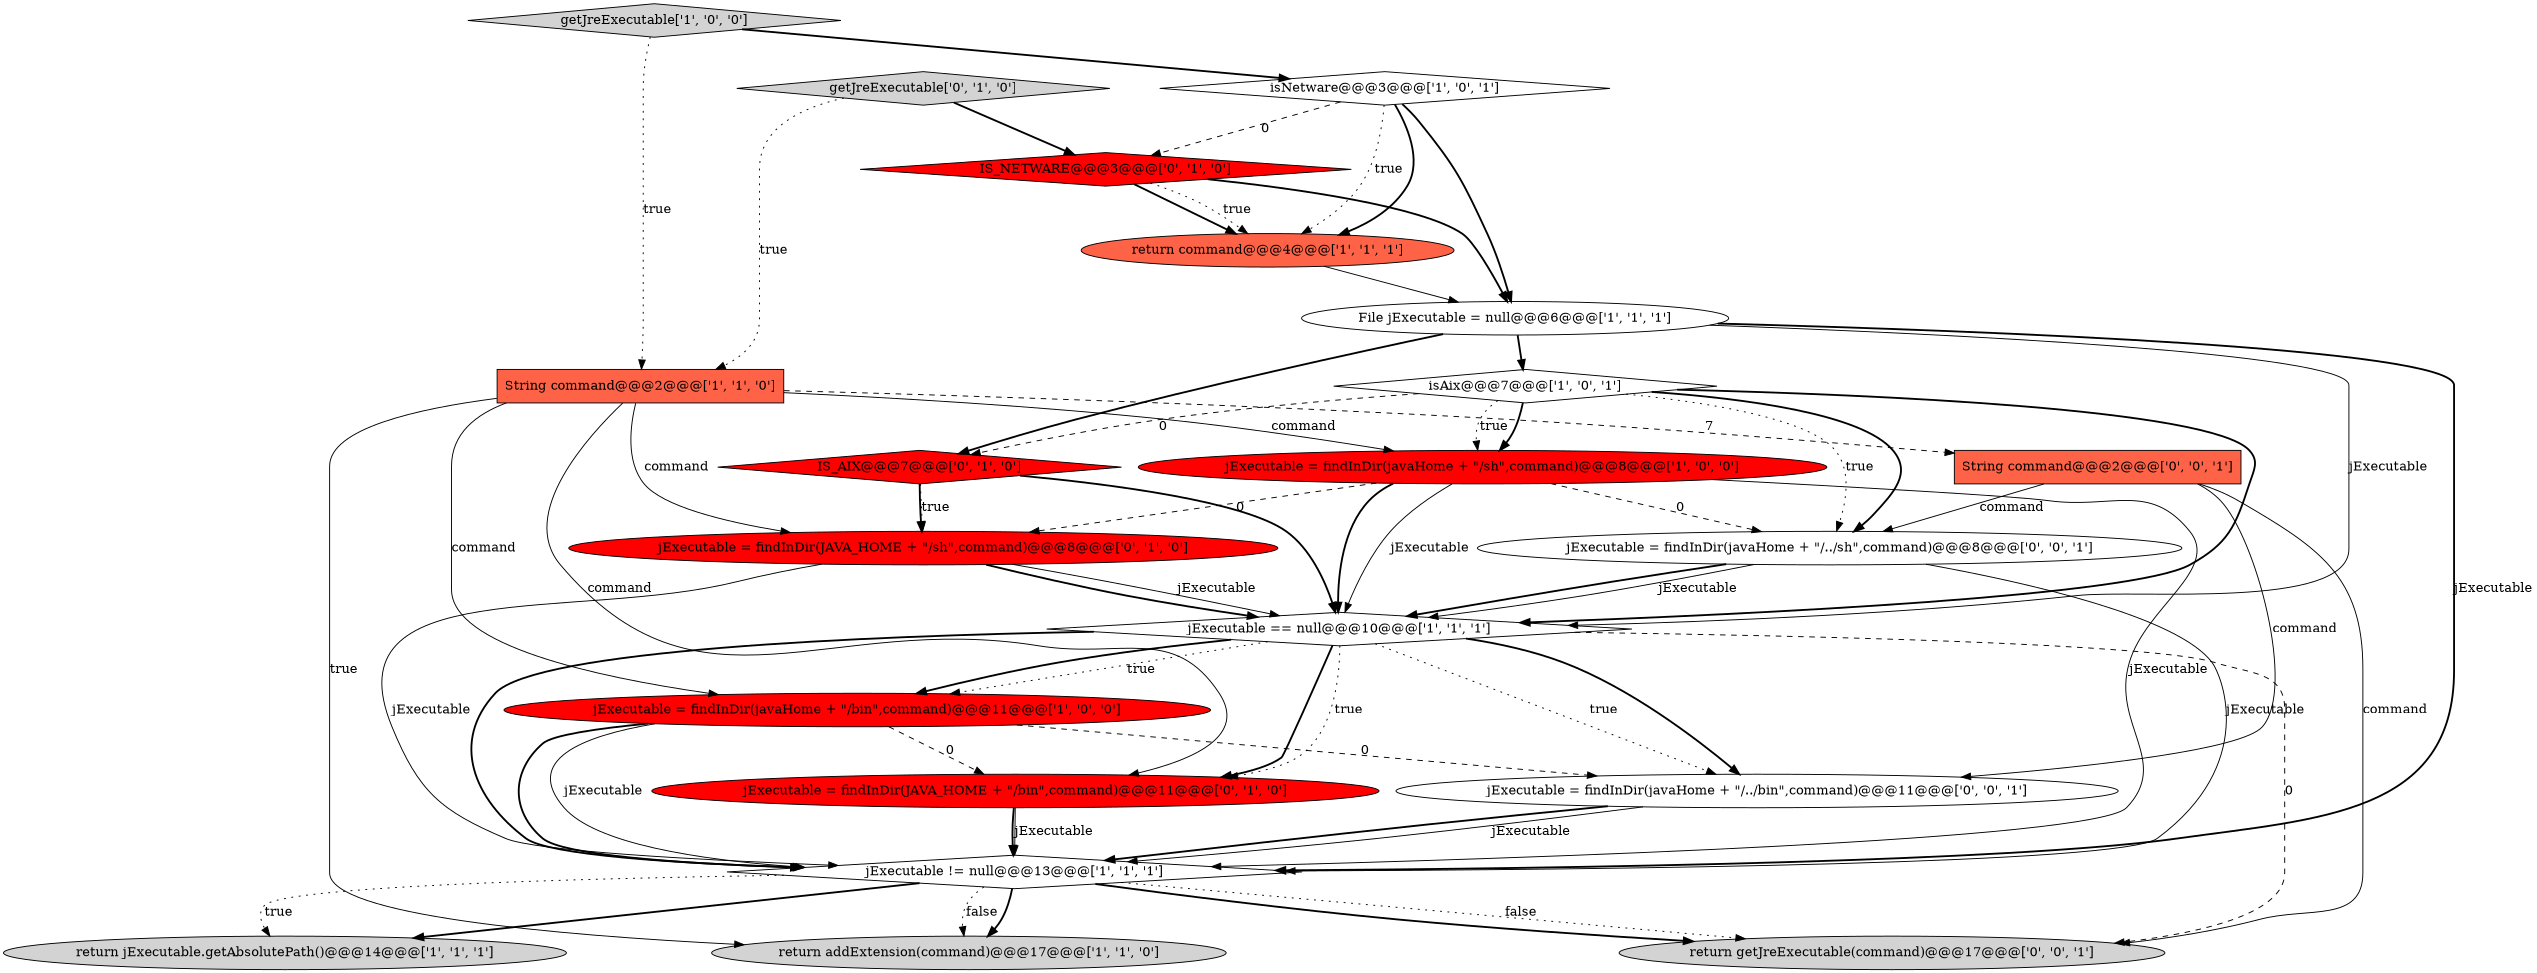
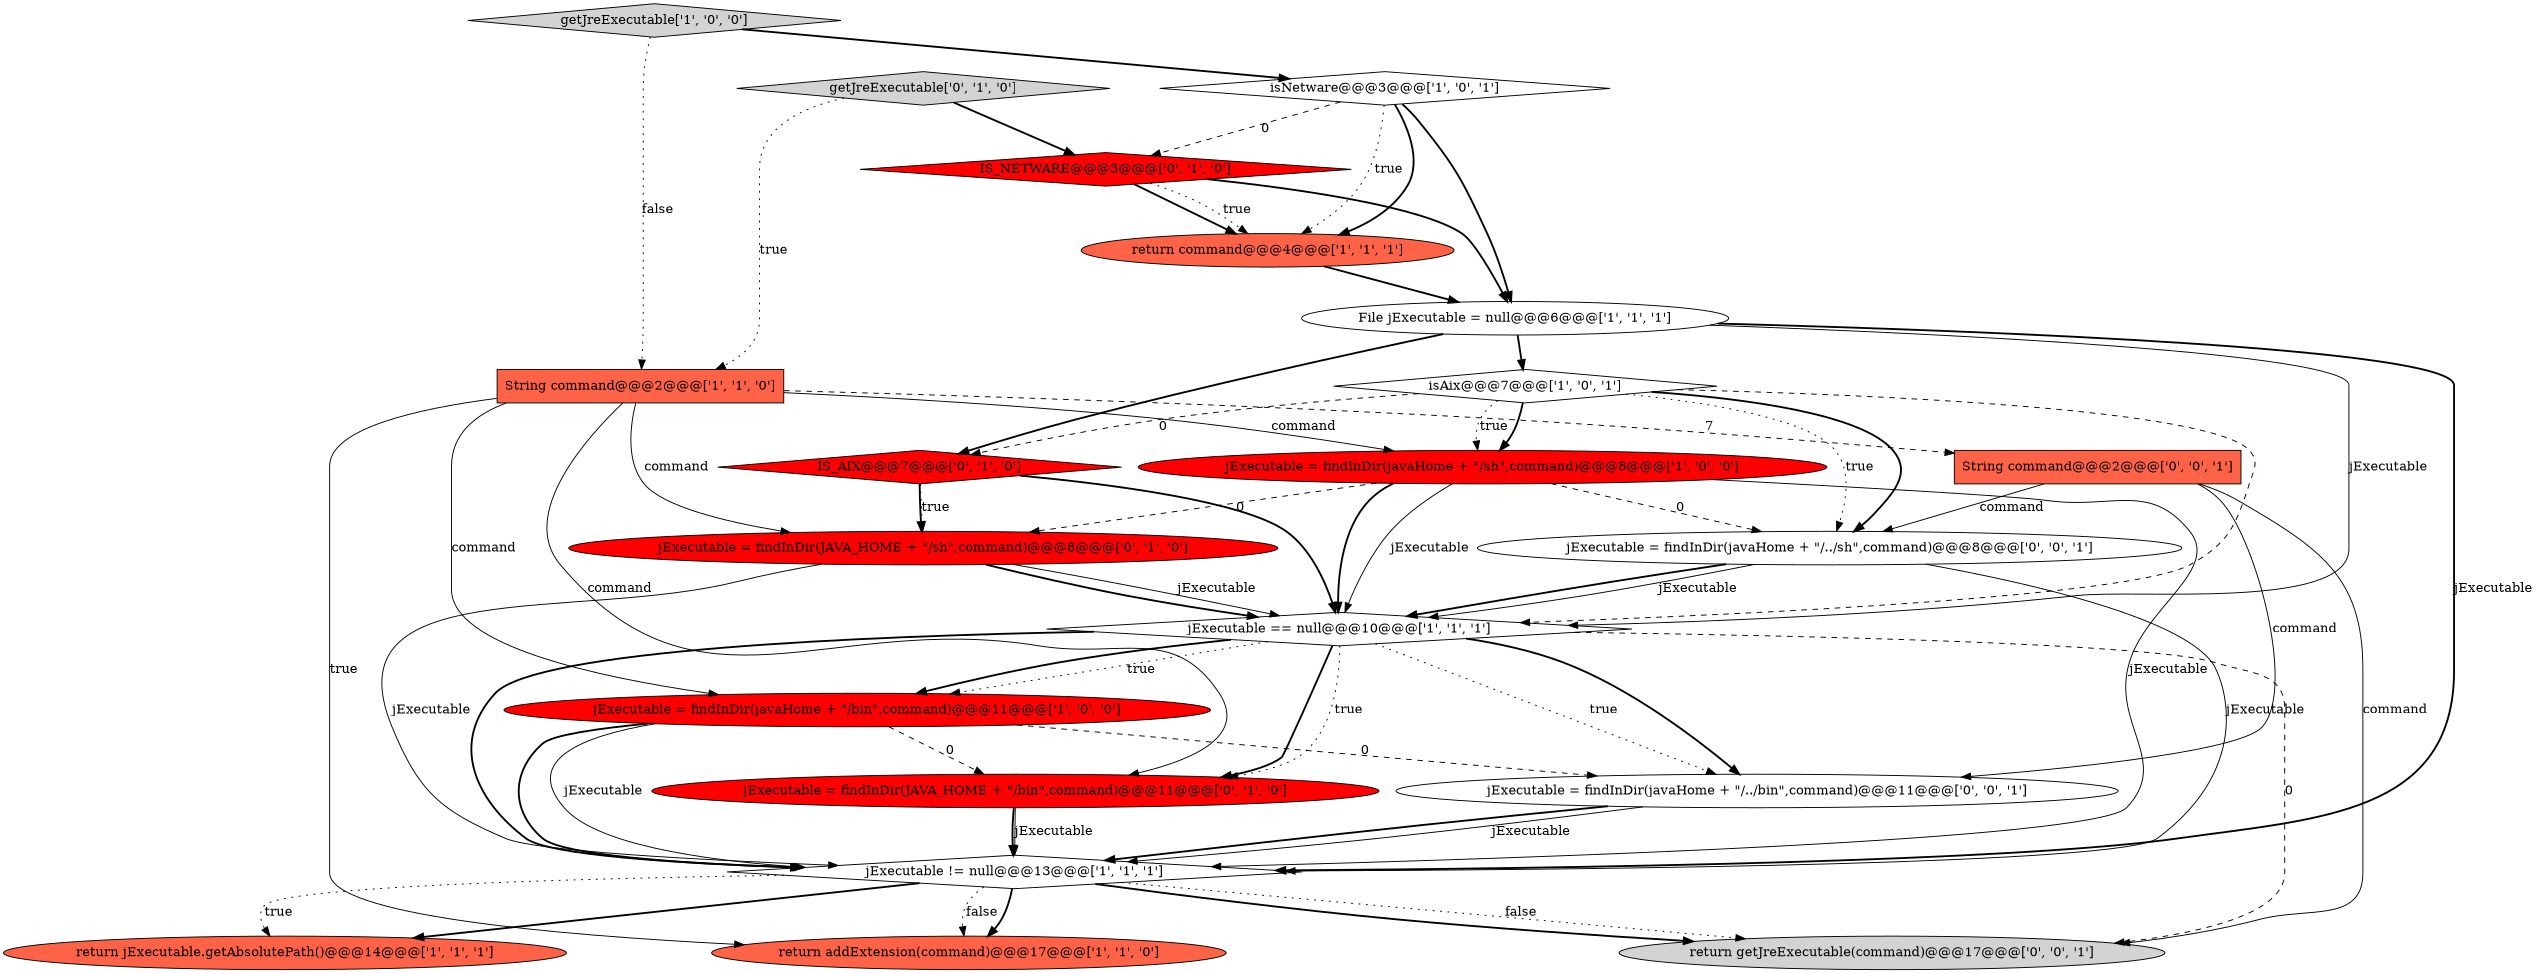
edge "getJreExecutable['1', '0', '0']" -> "String command@@@2@@@['1', '1', '0']": label "true" -> "false"
edge "return command@@@4@@@['1', '1', '1']" -> "File jExecutable = null@@@6@@@['1', '1', '1']": style solid -> bold
edge "isAix@@@7@@@['1', '0', '1']" -> "jExecutable == null@@@10@@@['1', '1', '1']": style bold -> dashed
node "return jExecutable.getAbsolutePath()@@@14@@@['1', '1', '1']": fillcolor lightgray -> tomato
node "return addExtension(command)@@@17@@@['1', '1', '0']": fillcolor lightgray -> tomato
